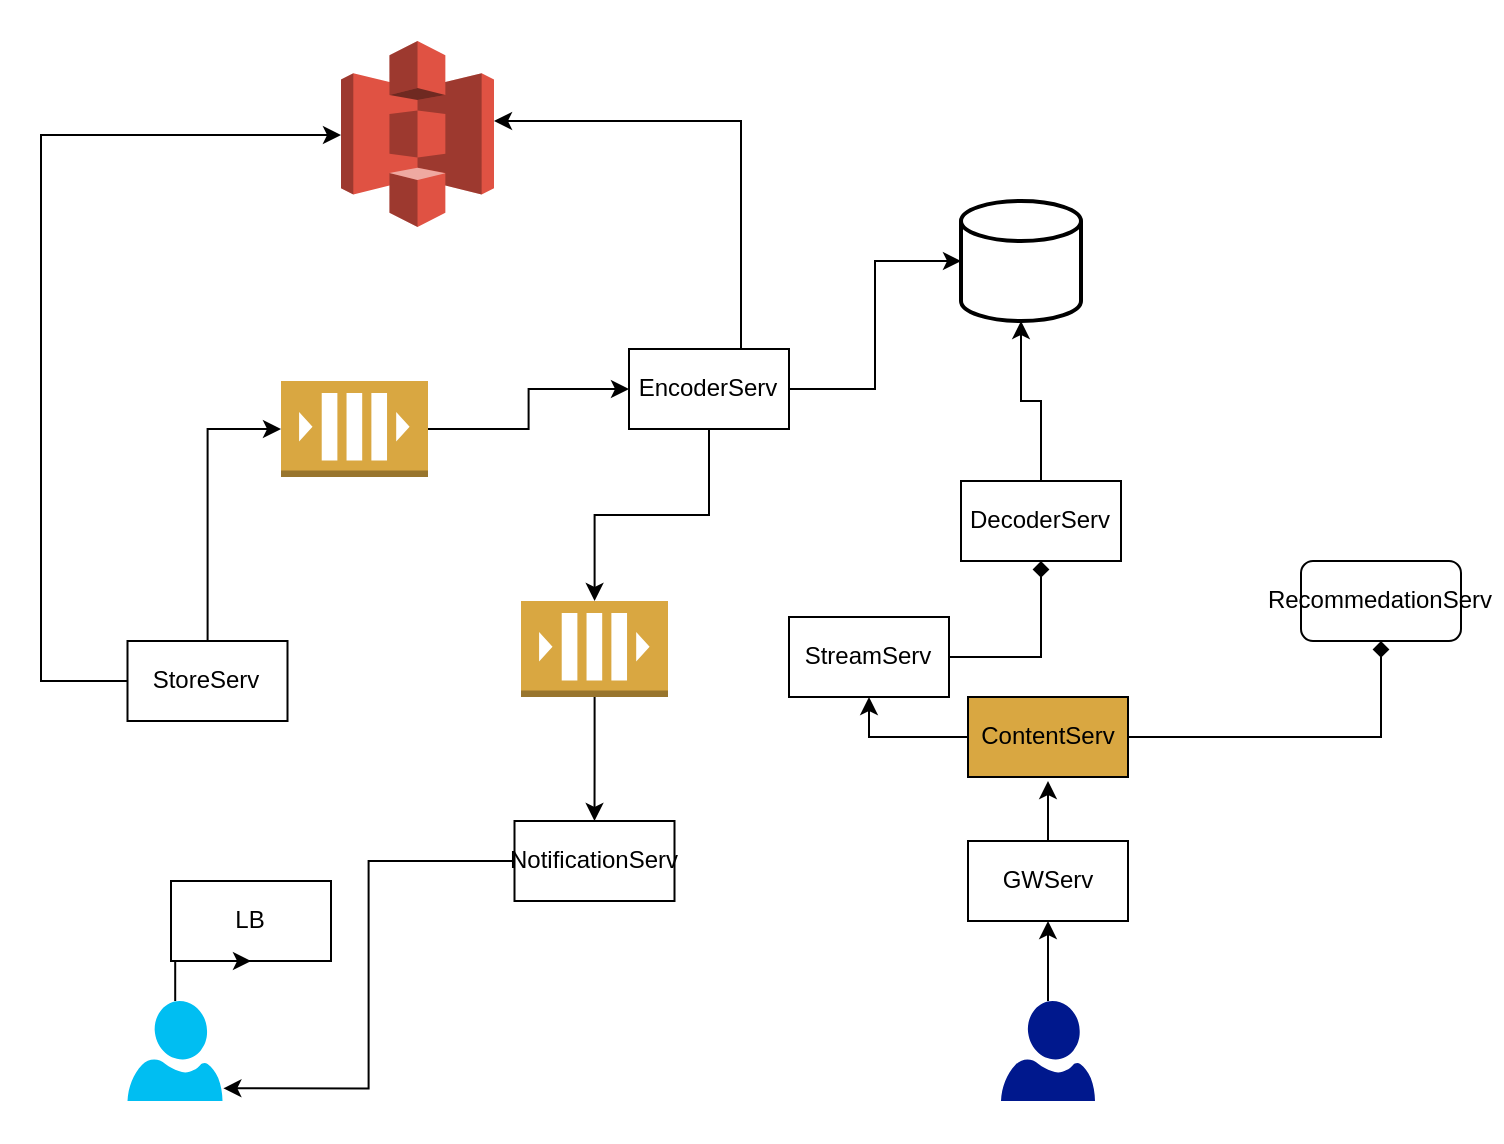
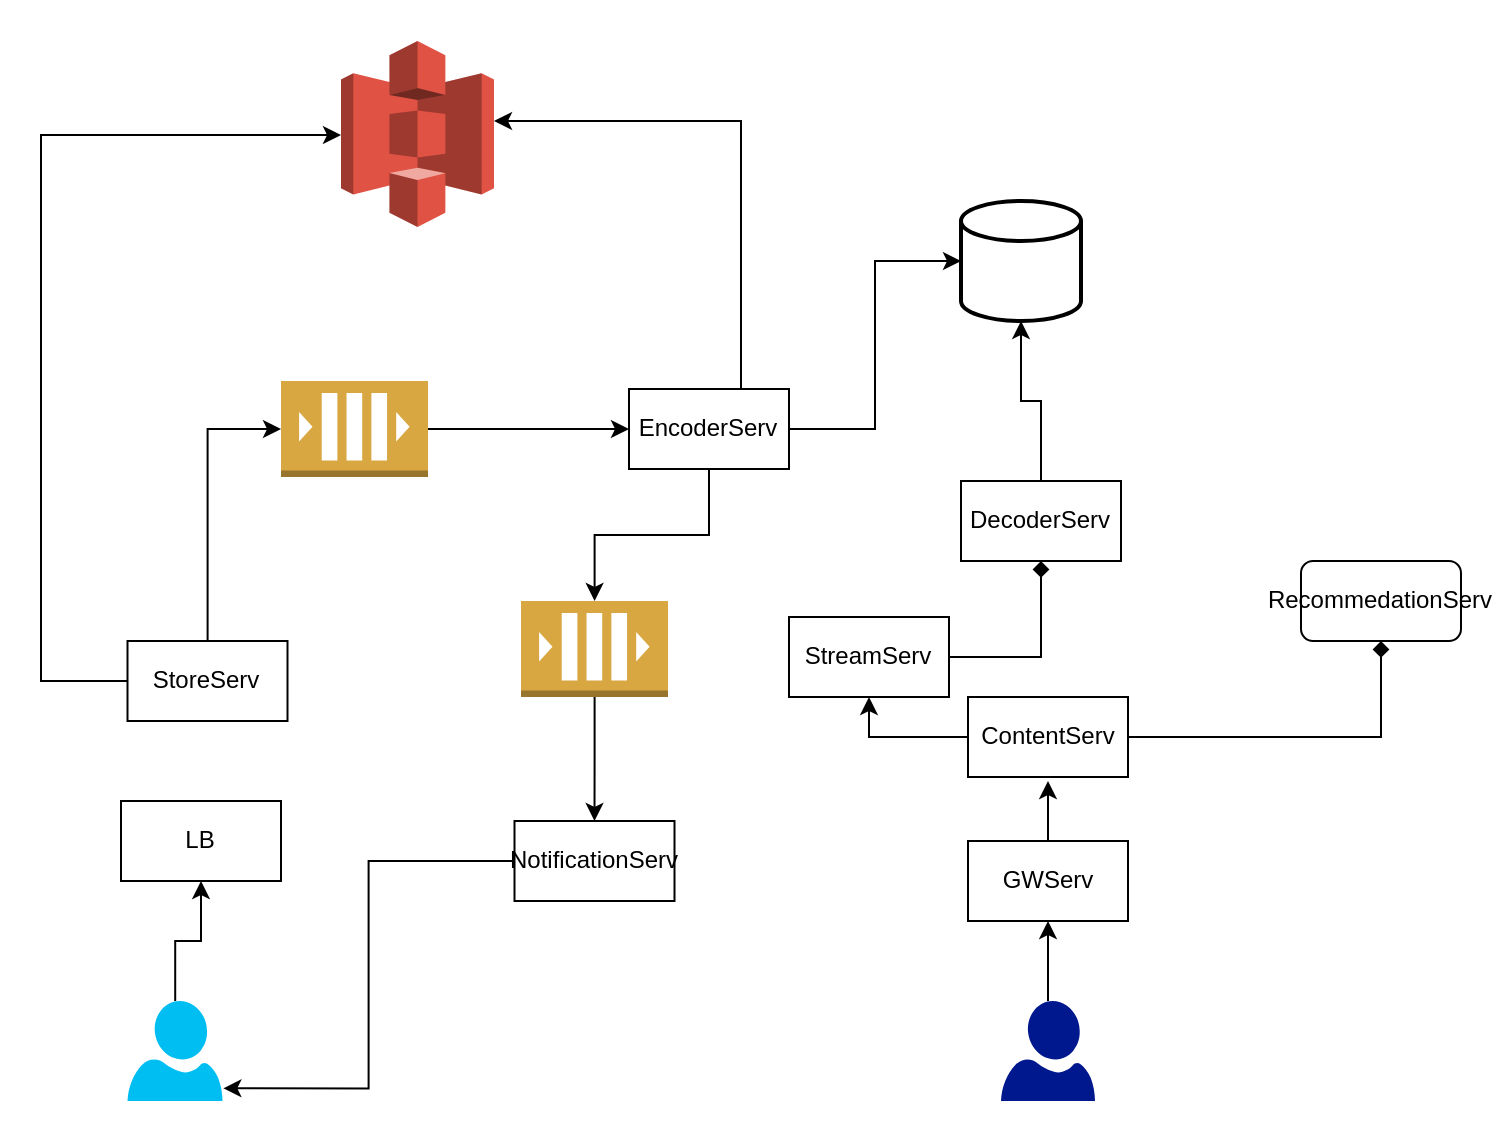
node "EncoderServ": moved (709, 389) -> (709, 429)
node "ContentServ": fillcolor #d9a741 -> #ffffff
node "LB": moved (251, 921) -> (201, 841)
